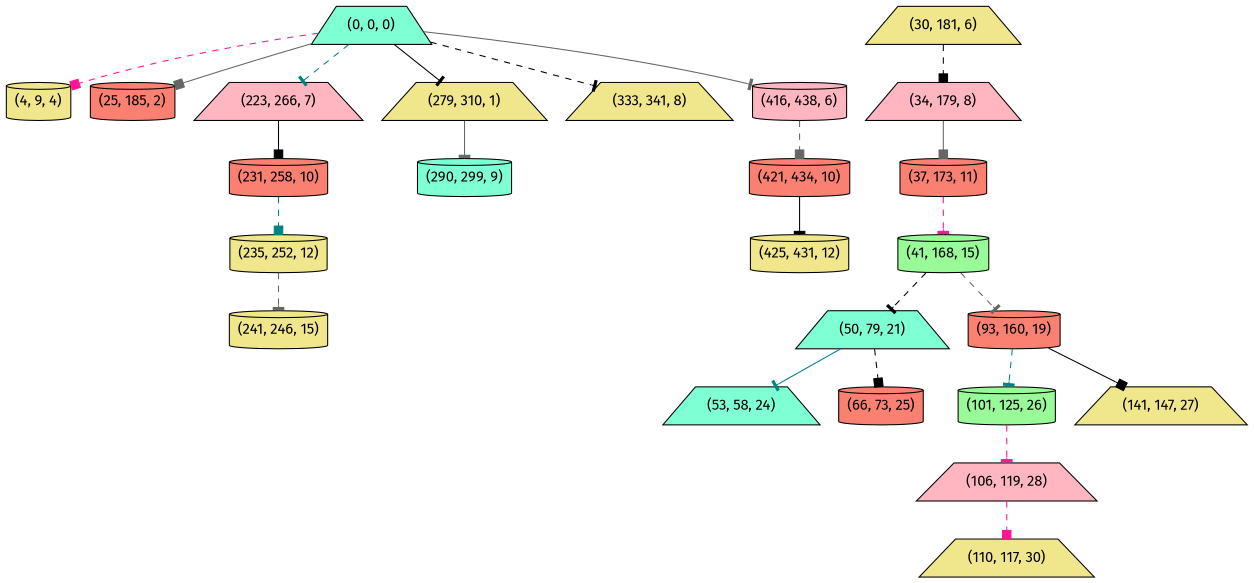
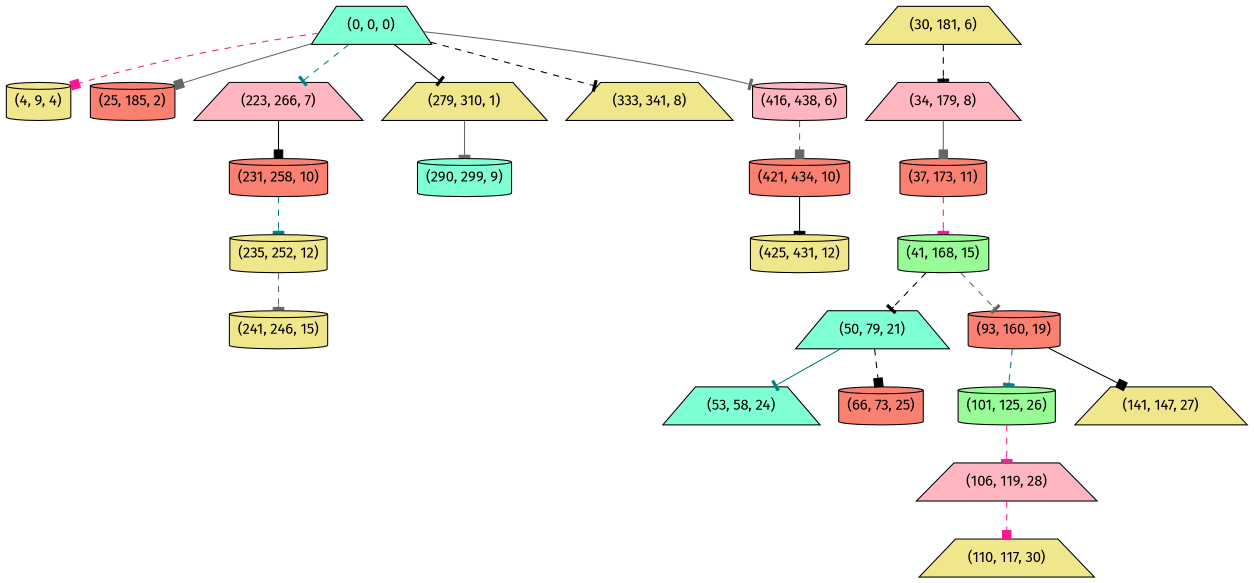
edge "(30, 181, 6)" -> "(34, 179, 8)": arrowhead box -> tee
edge "(231, 258, 10)" -> "(235, 252, 12)": arrowhead box -> tee
